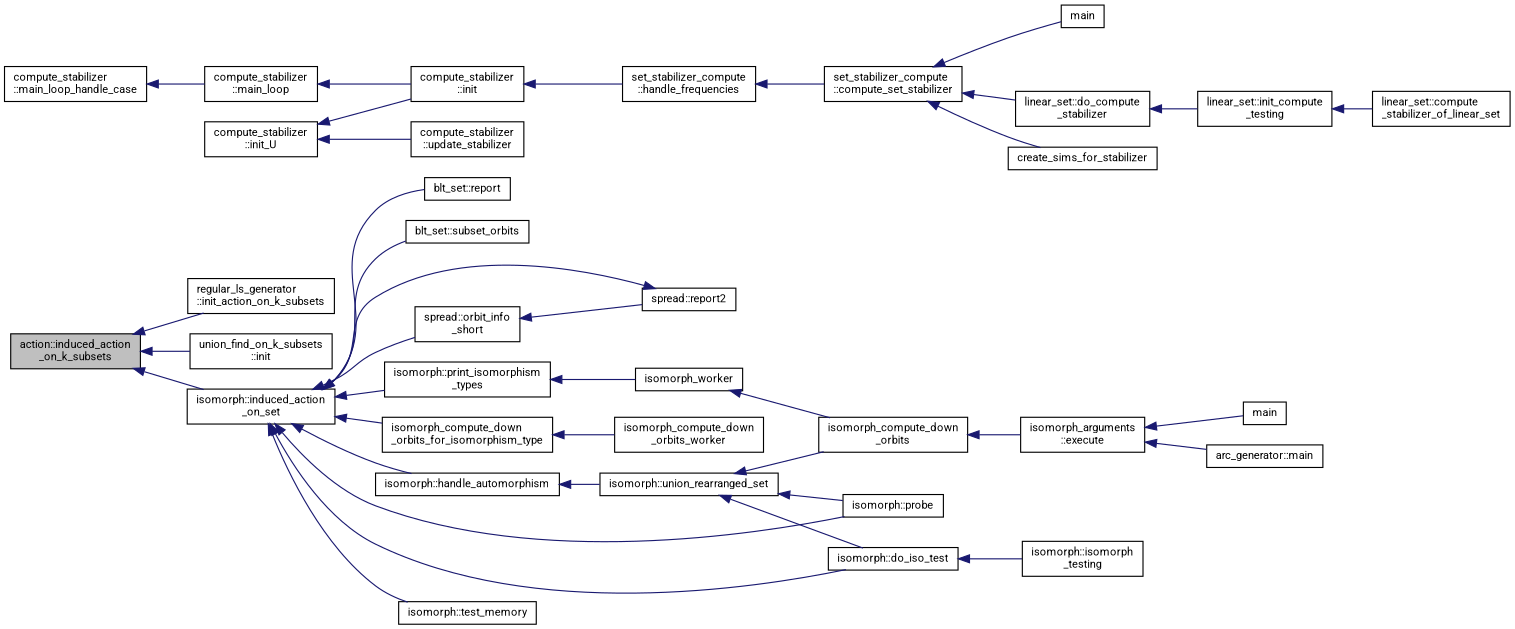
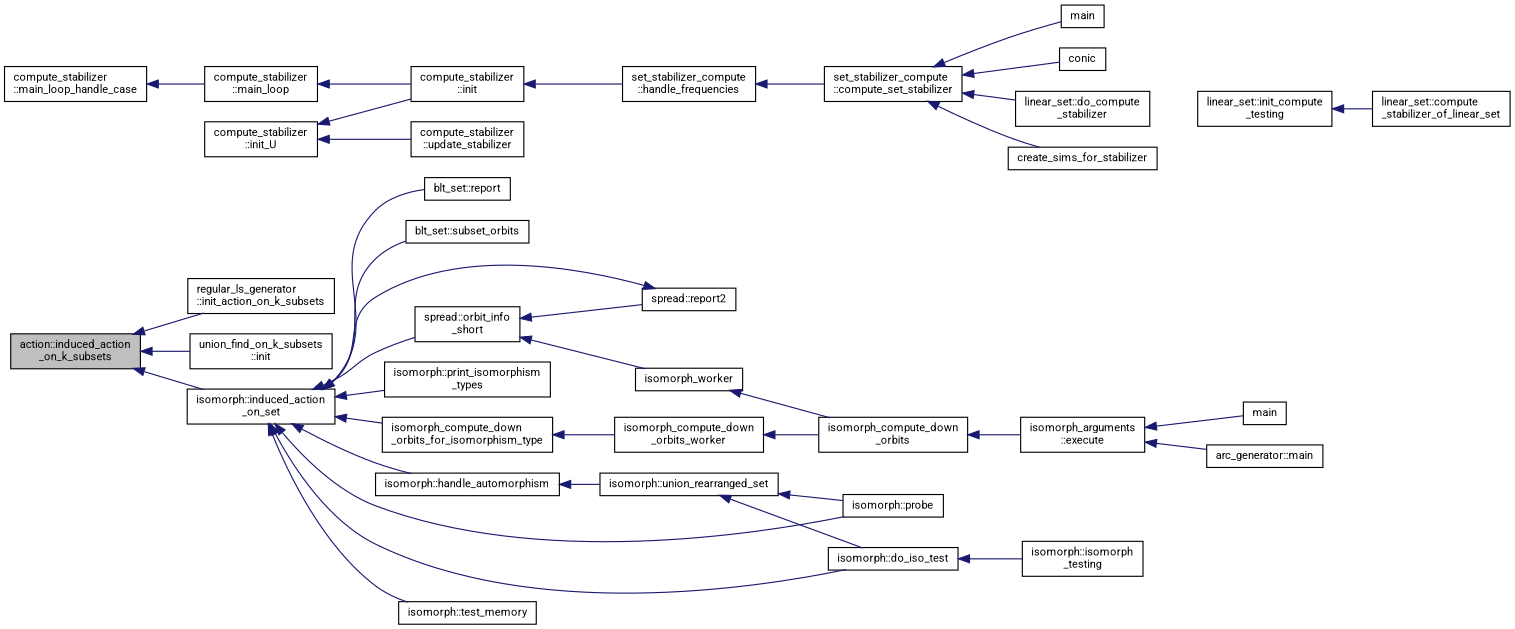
node "conic": added
edge "linear_set::init_compute _testing" -> "linear_set::do_compute _stabilizer": removed
edge "isomorph_worker" -> "isomorph::print_isomorphism _types": now "isomorph_worker" -> "spread::orbit_info _short"
edge "isomorph_compute_down _orbits" -> "isomorph::union_rearranged_set": now "isomorph_compute_down _orbits" -> "isomorph_compute_down _orbits_worker"
